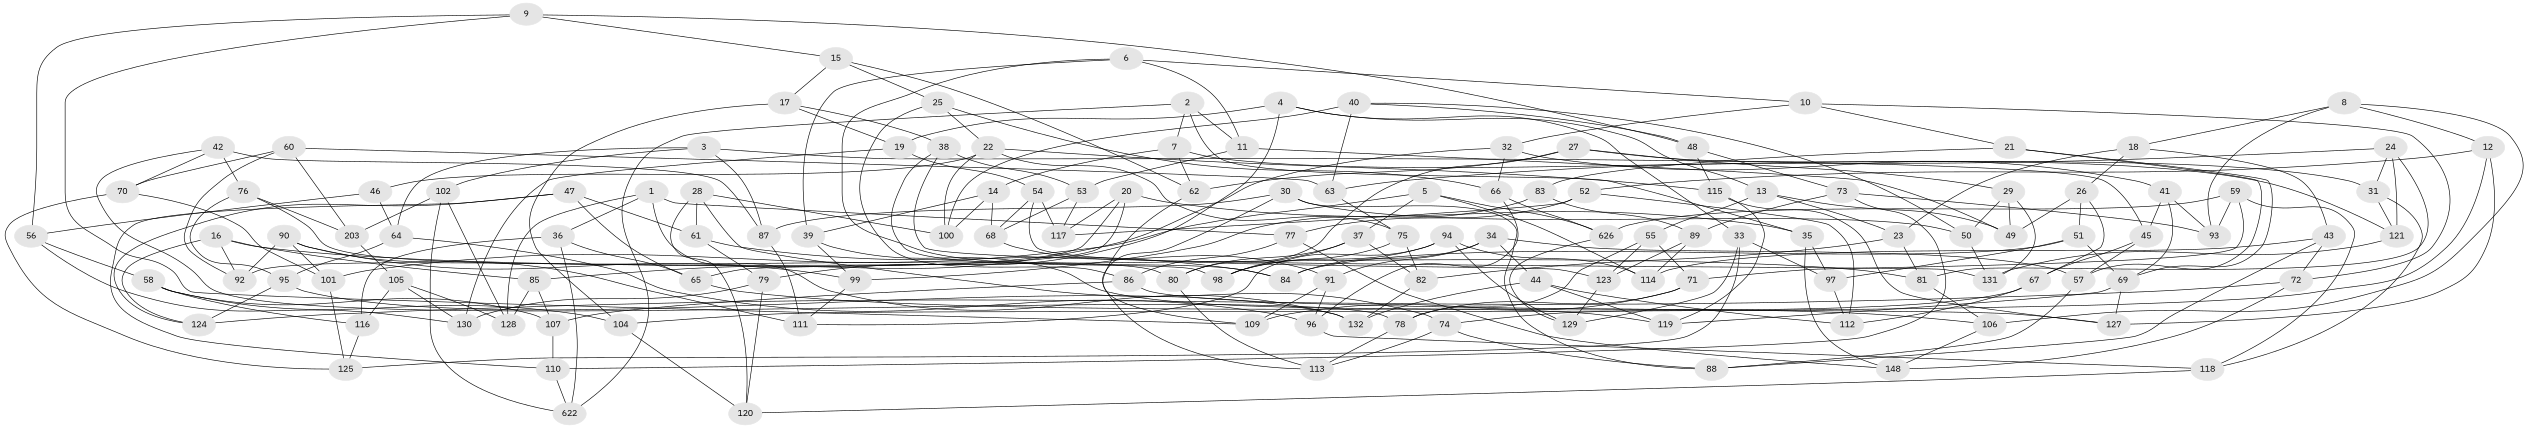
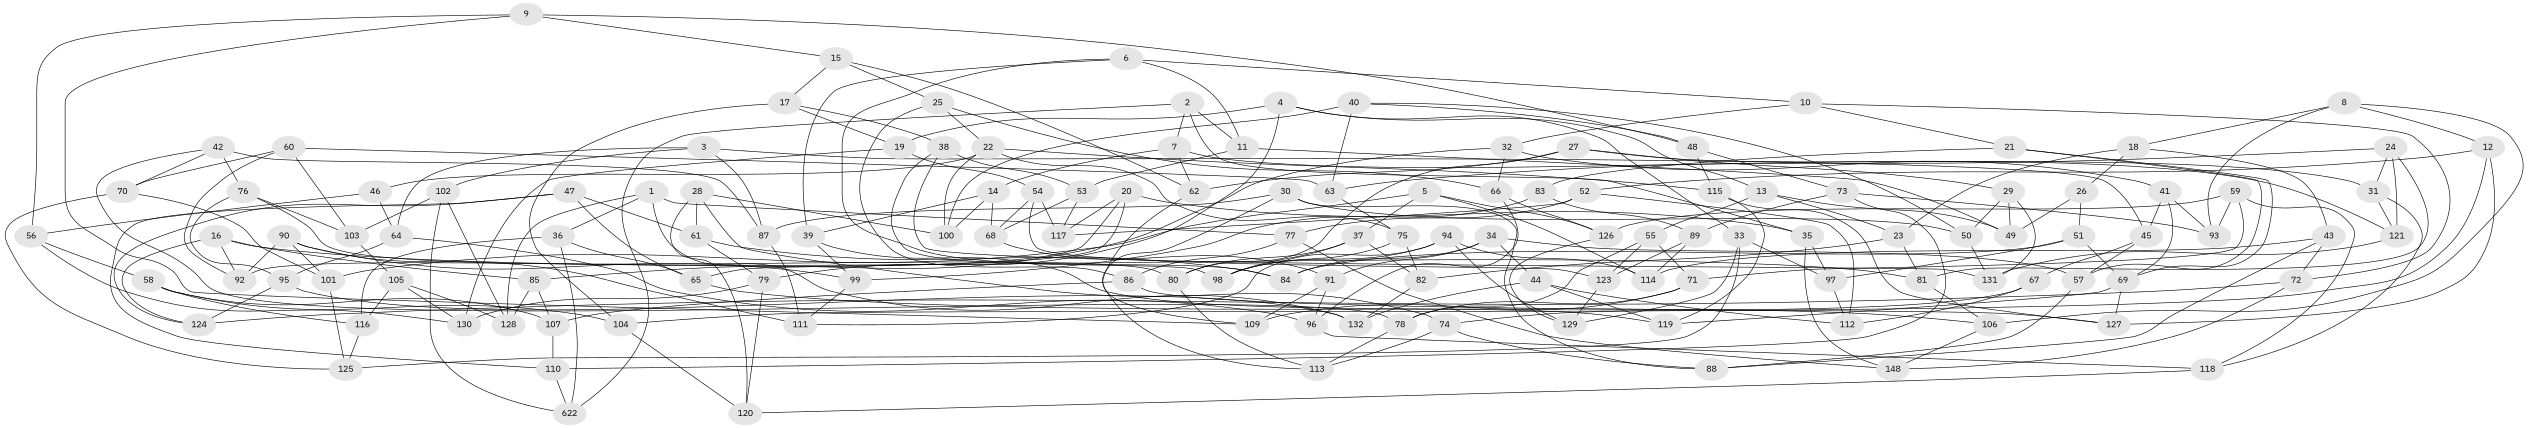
node "203": label "203" -> "103"
node "626": label "626" -> "126"
edge "26" -- "67": removed
